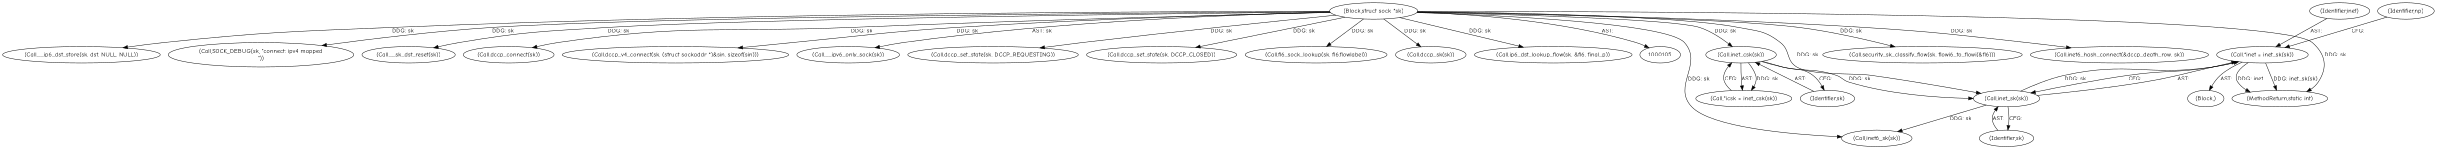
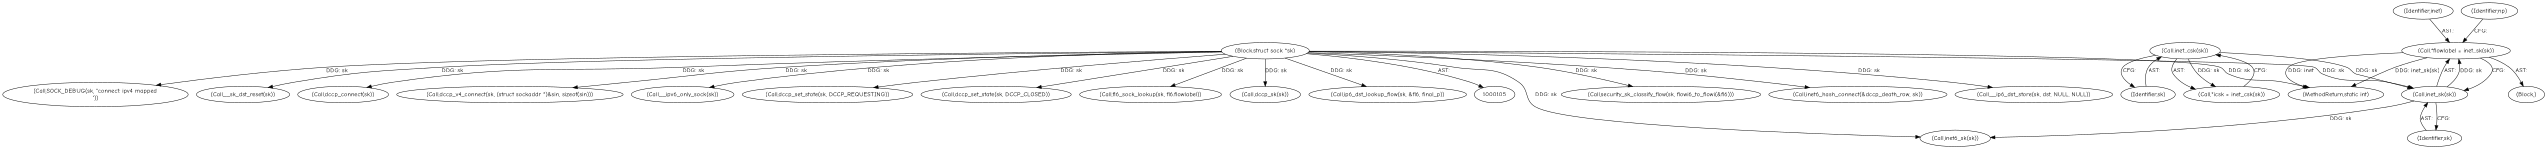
edge "(Block,struct sock *sk)" -> "(Call,inet_csk(sk))": removed, label "DDG: sk"
edge "(Block,struct sock *sk)" -> "(Call,__ipv6_only_sock(sk))": label "AST: sk" -> "DDG: sk"
node "(Call,*inet = inet_sk(sk))": label "(Call,*inet = inet_sk(sk))" -> "(Call,*flowlabel = inet_sk(sk))"
